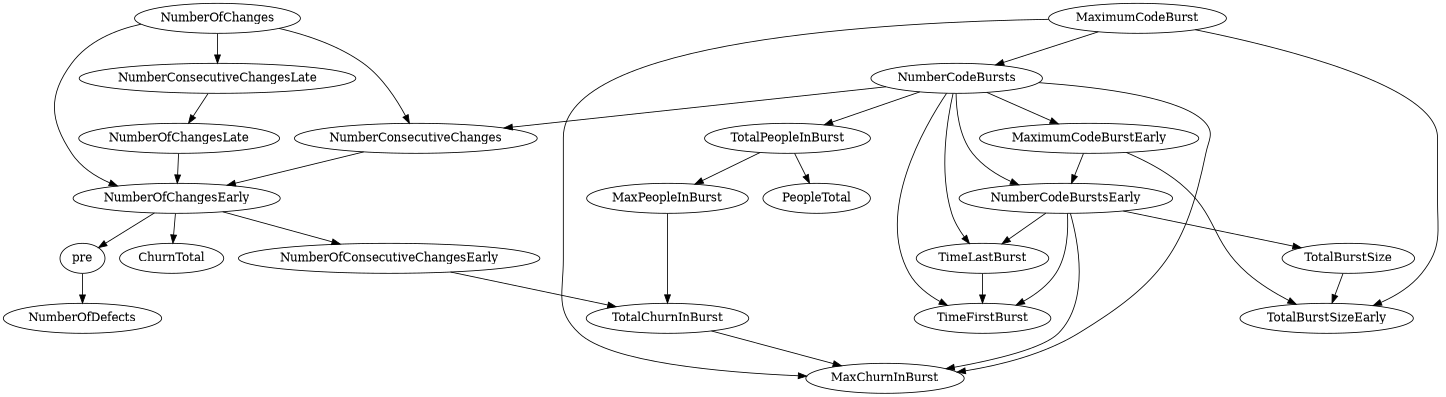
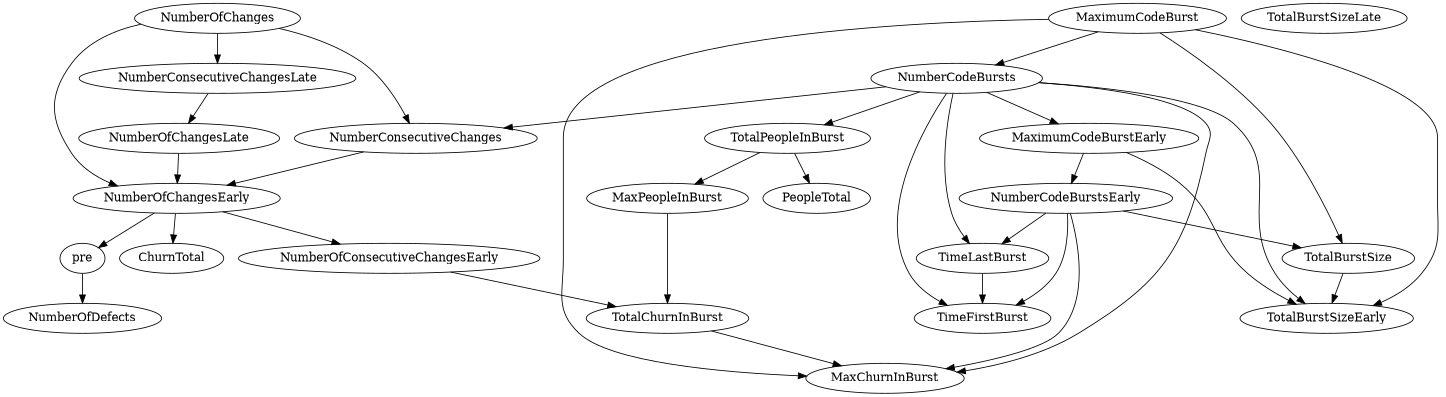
node "TotalBurstSizeLate": added
edge "MaximumCodeBurst" -> "TotalBurstSize": added
edge "NumberCodeBursts" -> "NumberCodeBurstsEarly": now "NumberCodeBursts" -> "TotalBurstSizeEarly"
